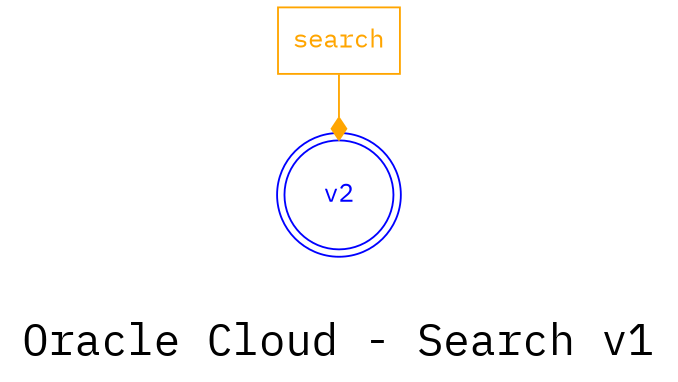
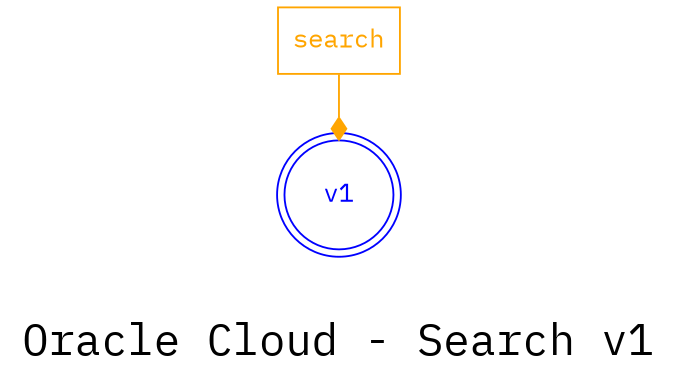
node "v2": label "v2" -> "v1"
